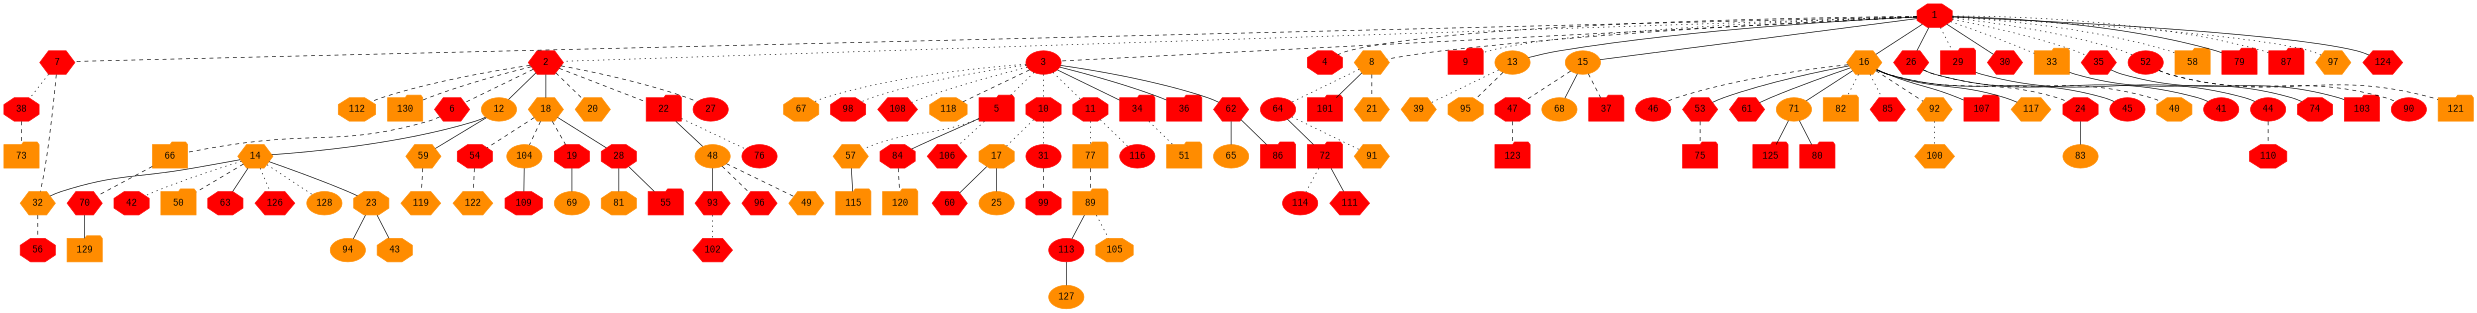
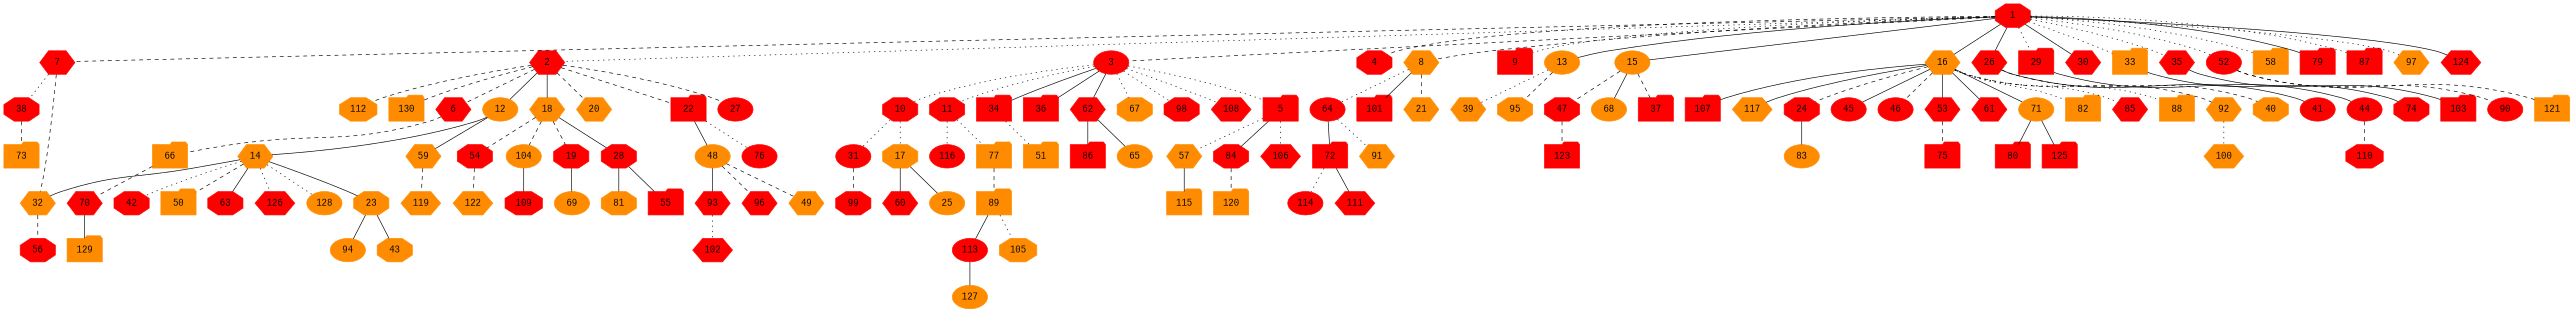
node "118": removed
node "88": added
